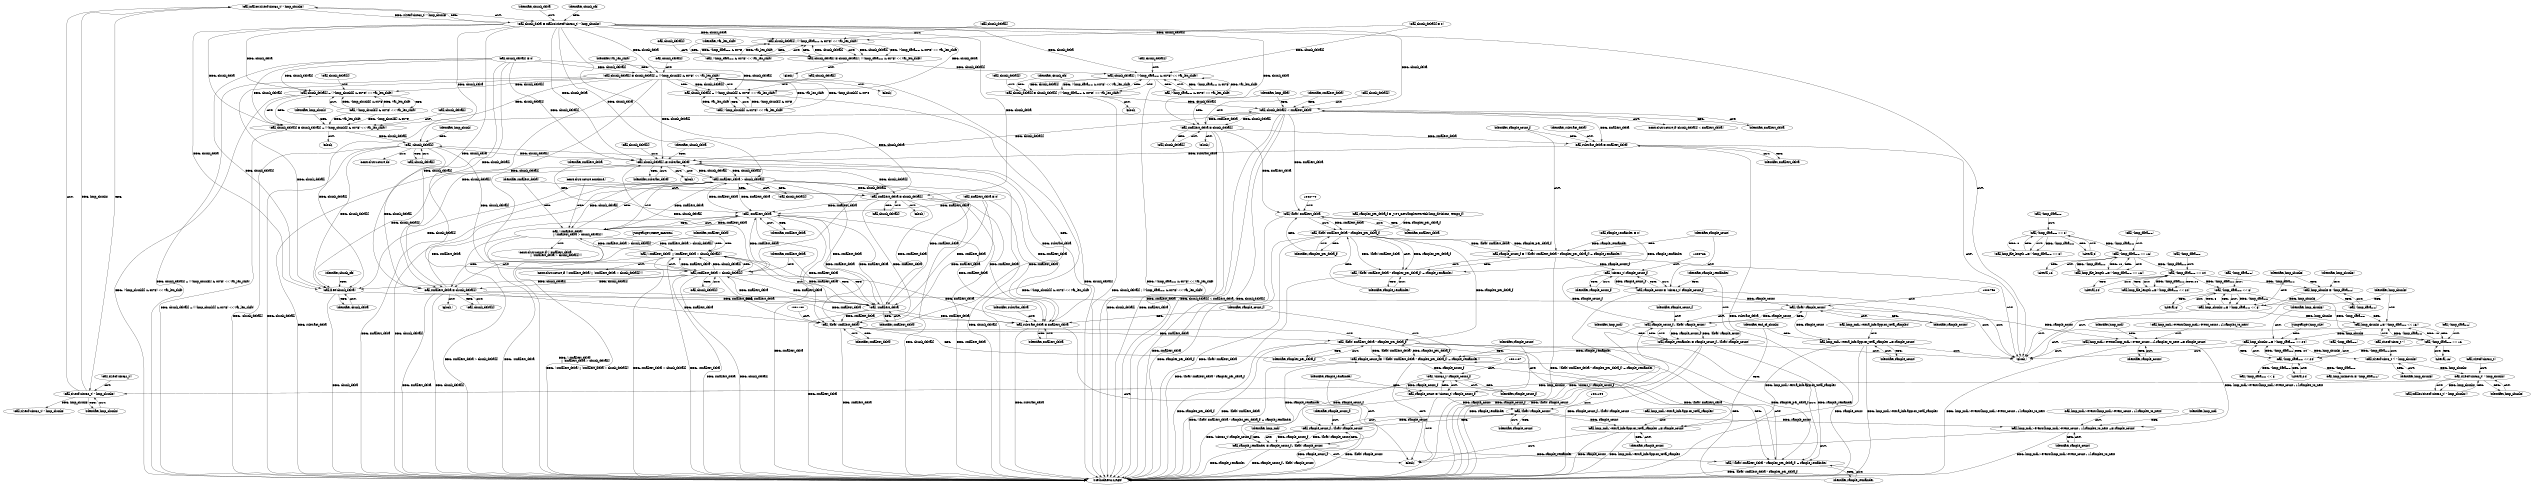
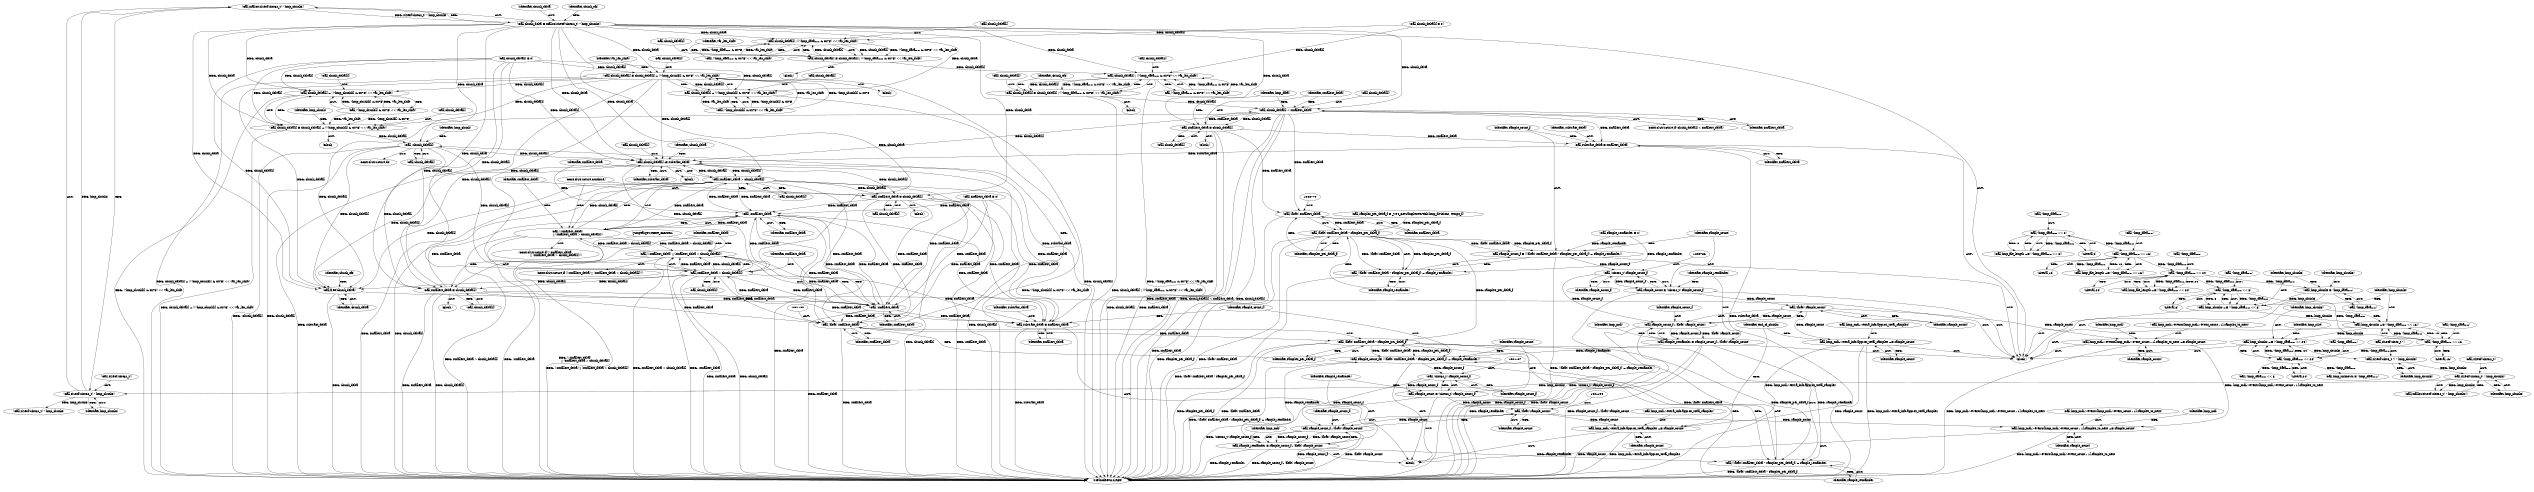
node "1000793": removed
node "(JumpTarget,hmp_size)": label "(JumpTarget,hmp_size)" -> "(Identifier,hmp_size)"
